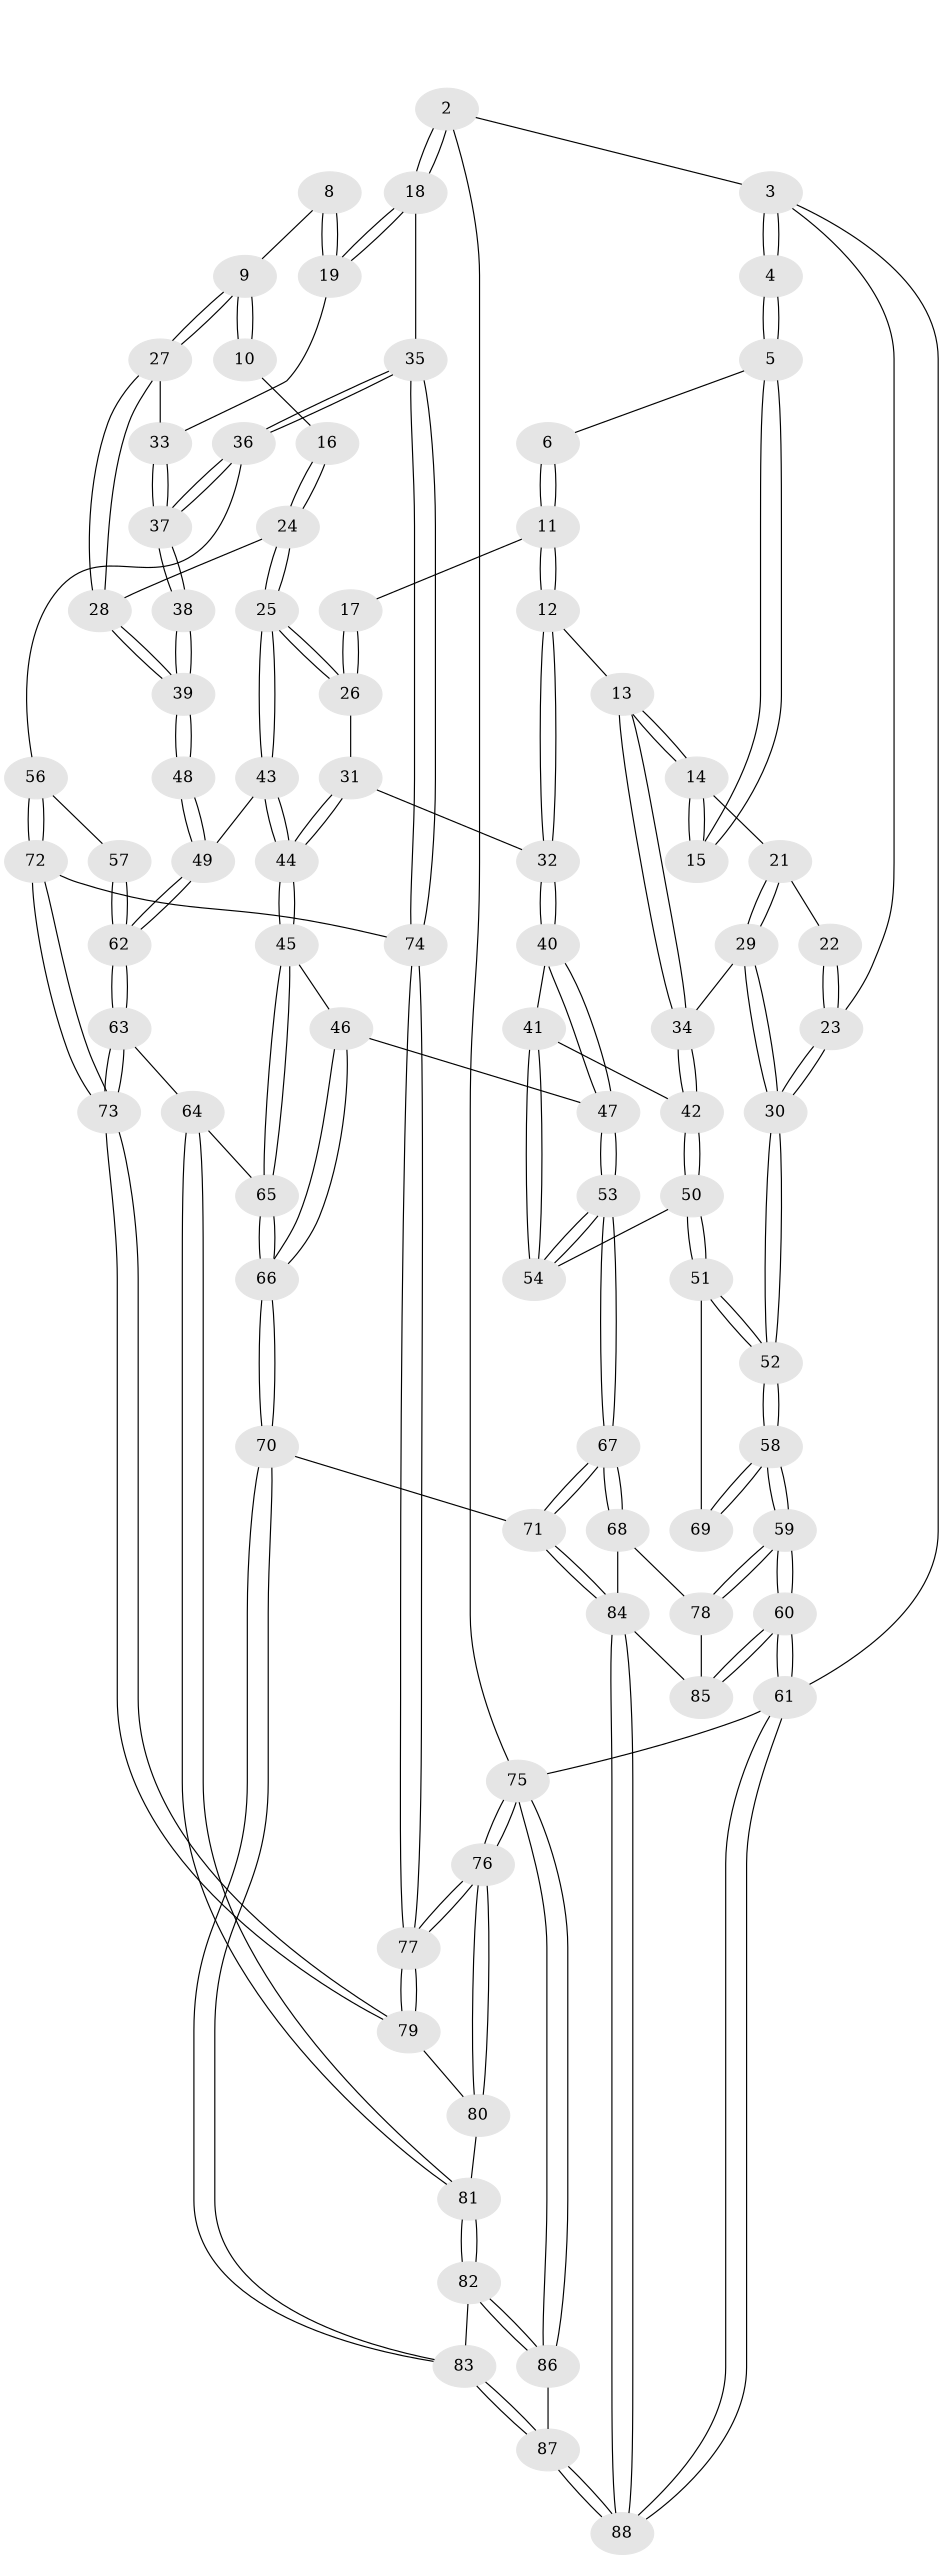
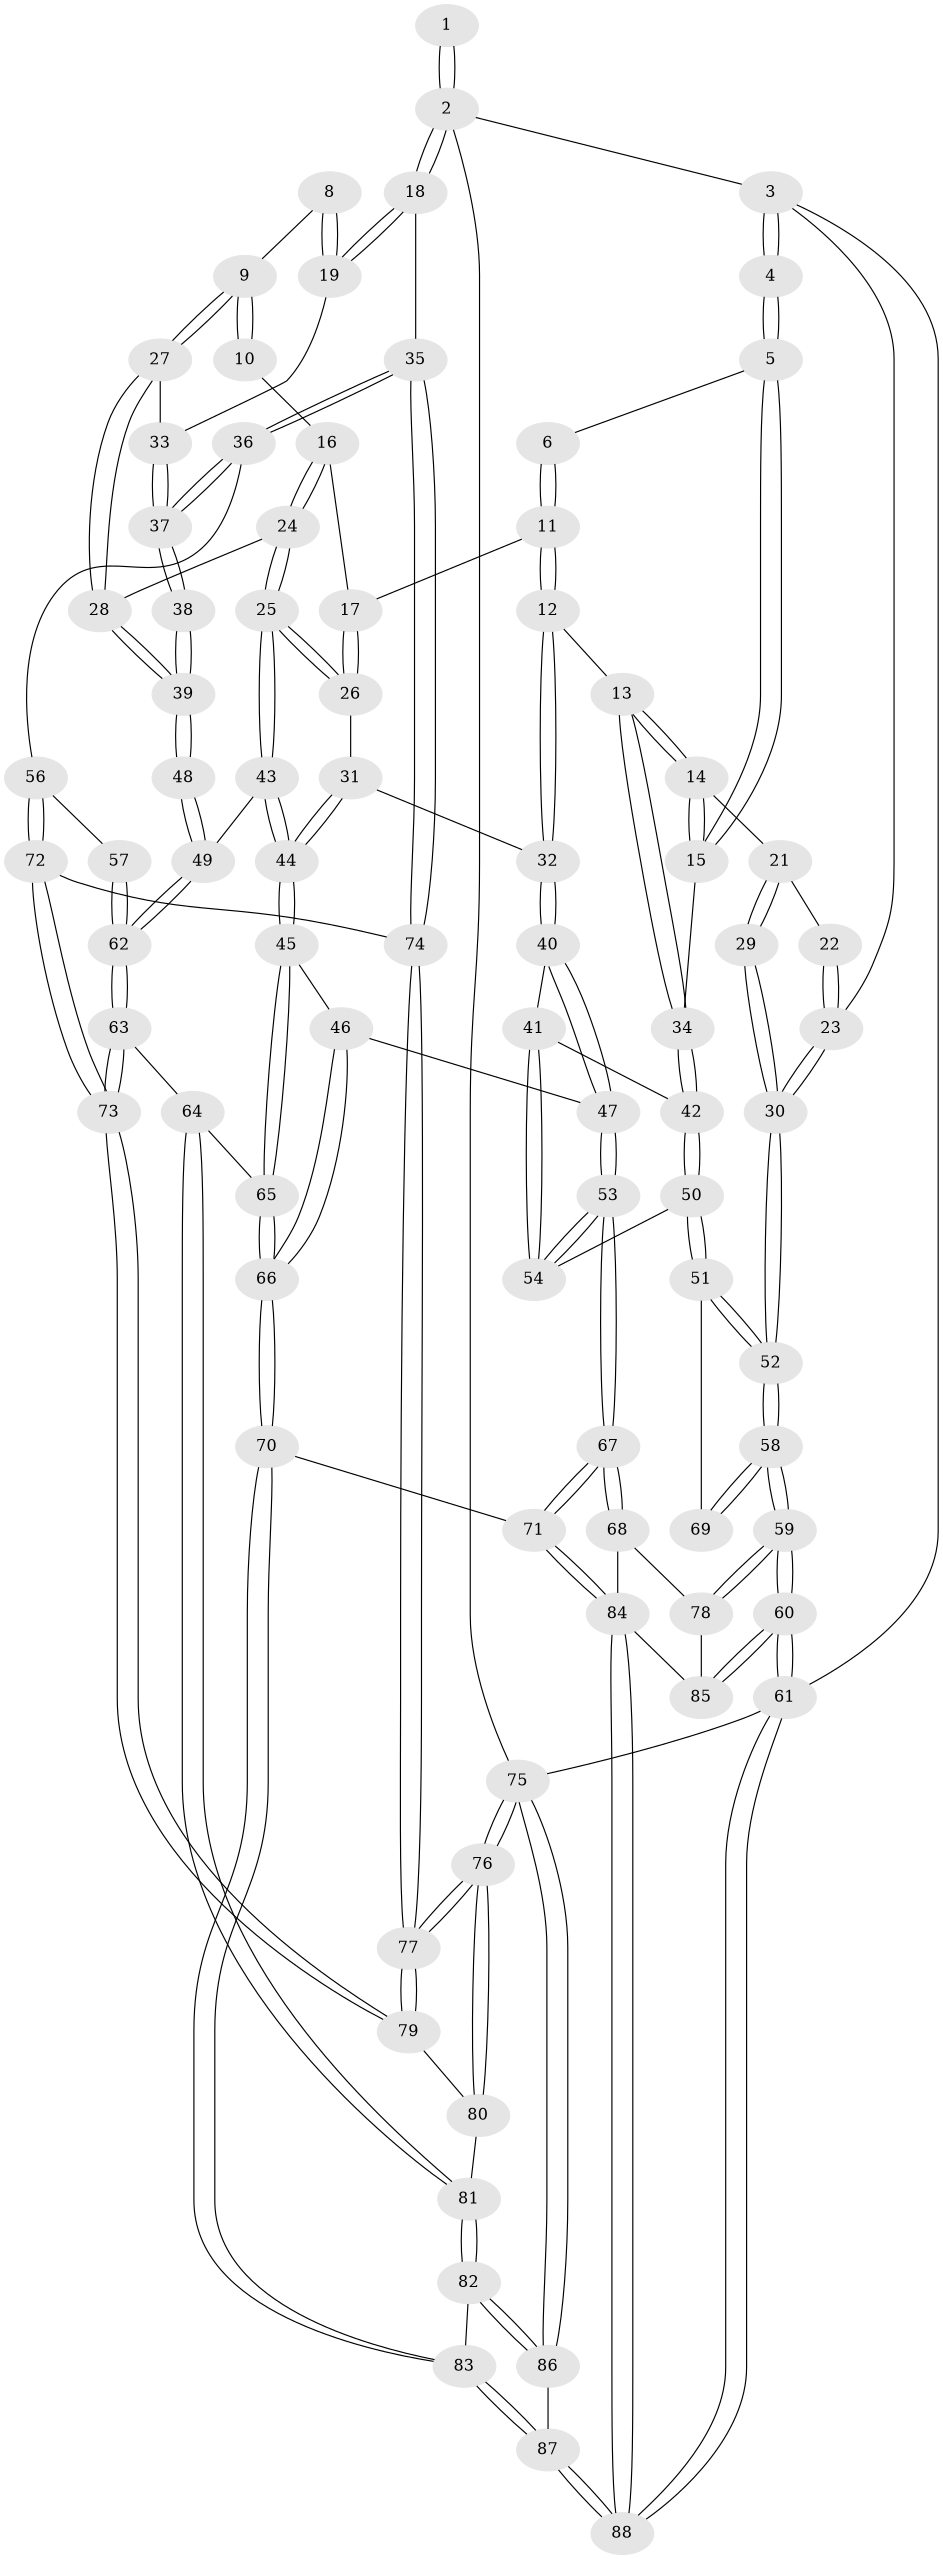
node "1": added
edge "16" -- "17": added
edge "29" -- "34": now "15" -- "34"
